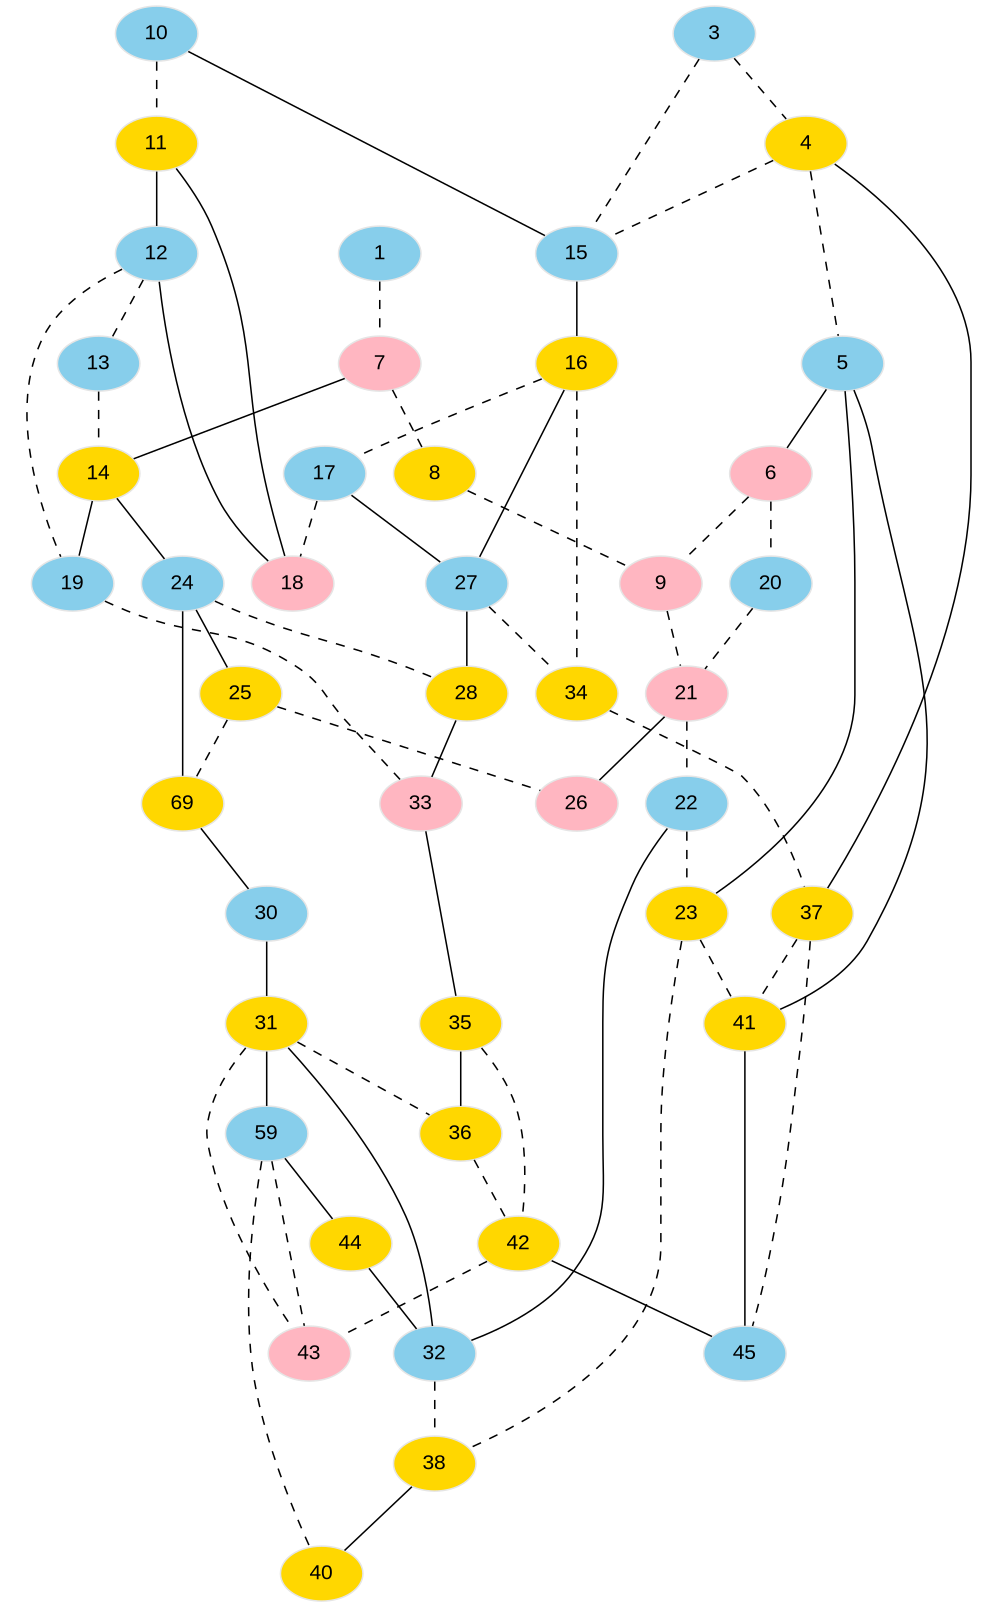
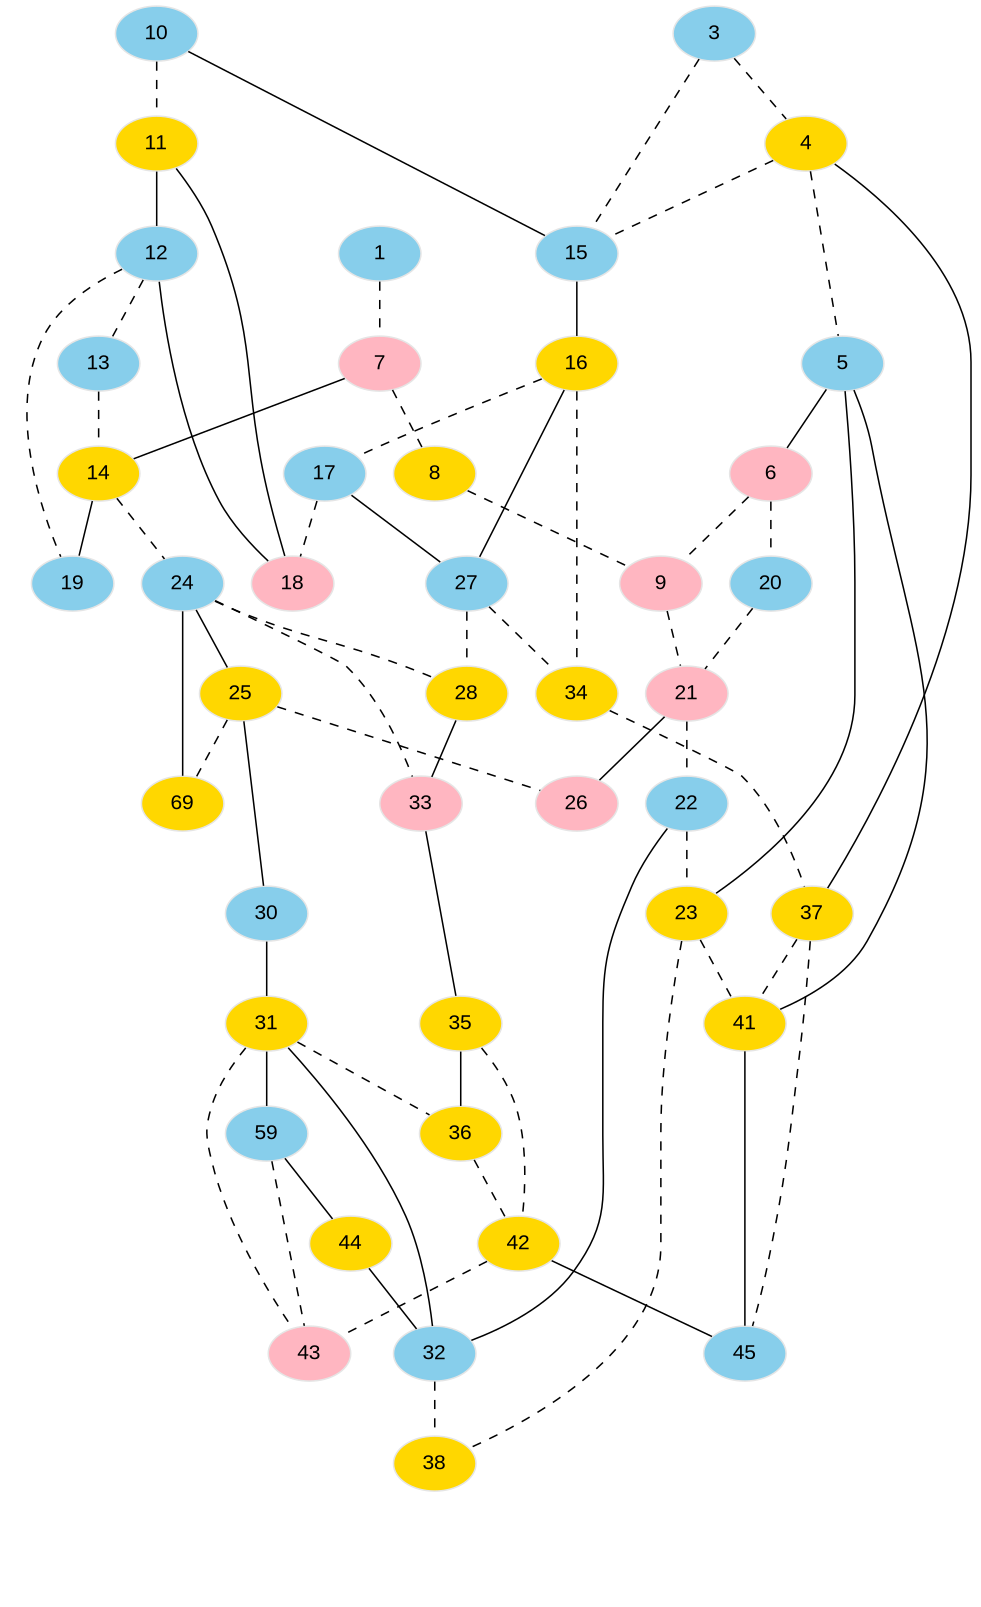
edge "14" -- "24": style solid -> dashed
edge "27" -- "28": style solid -> dashed
edge "19" -- "33": now "24" -- "33"
edge "69" -- "30": now "25" -- "30"
node "40": removed
